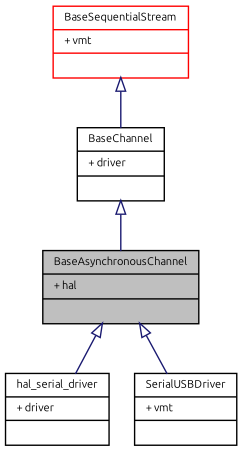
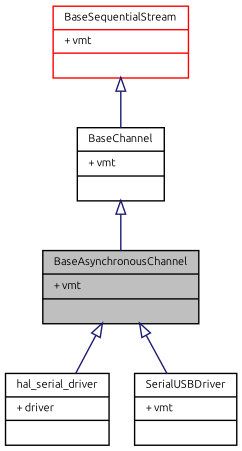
node "BaseChannel": text "+ driver" -> "+ vmt"
node "BaseAsynchronousChannel": text "+ hal" -> "+ vmt"
